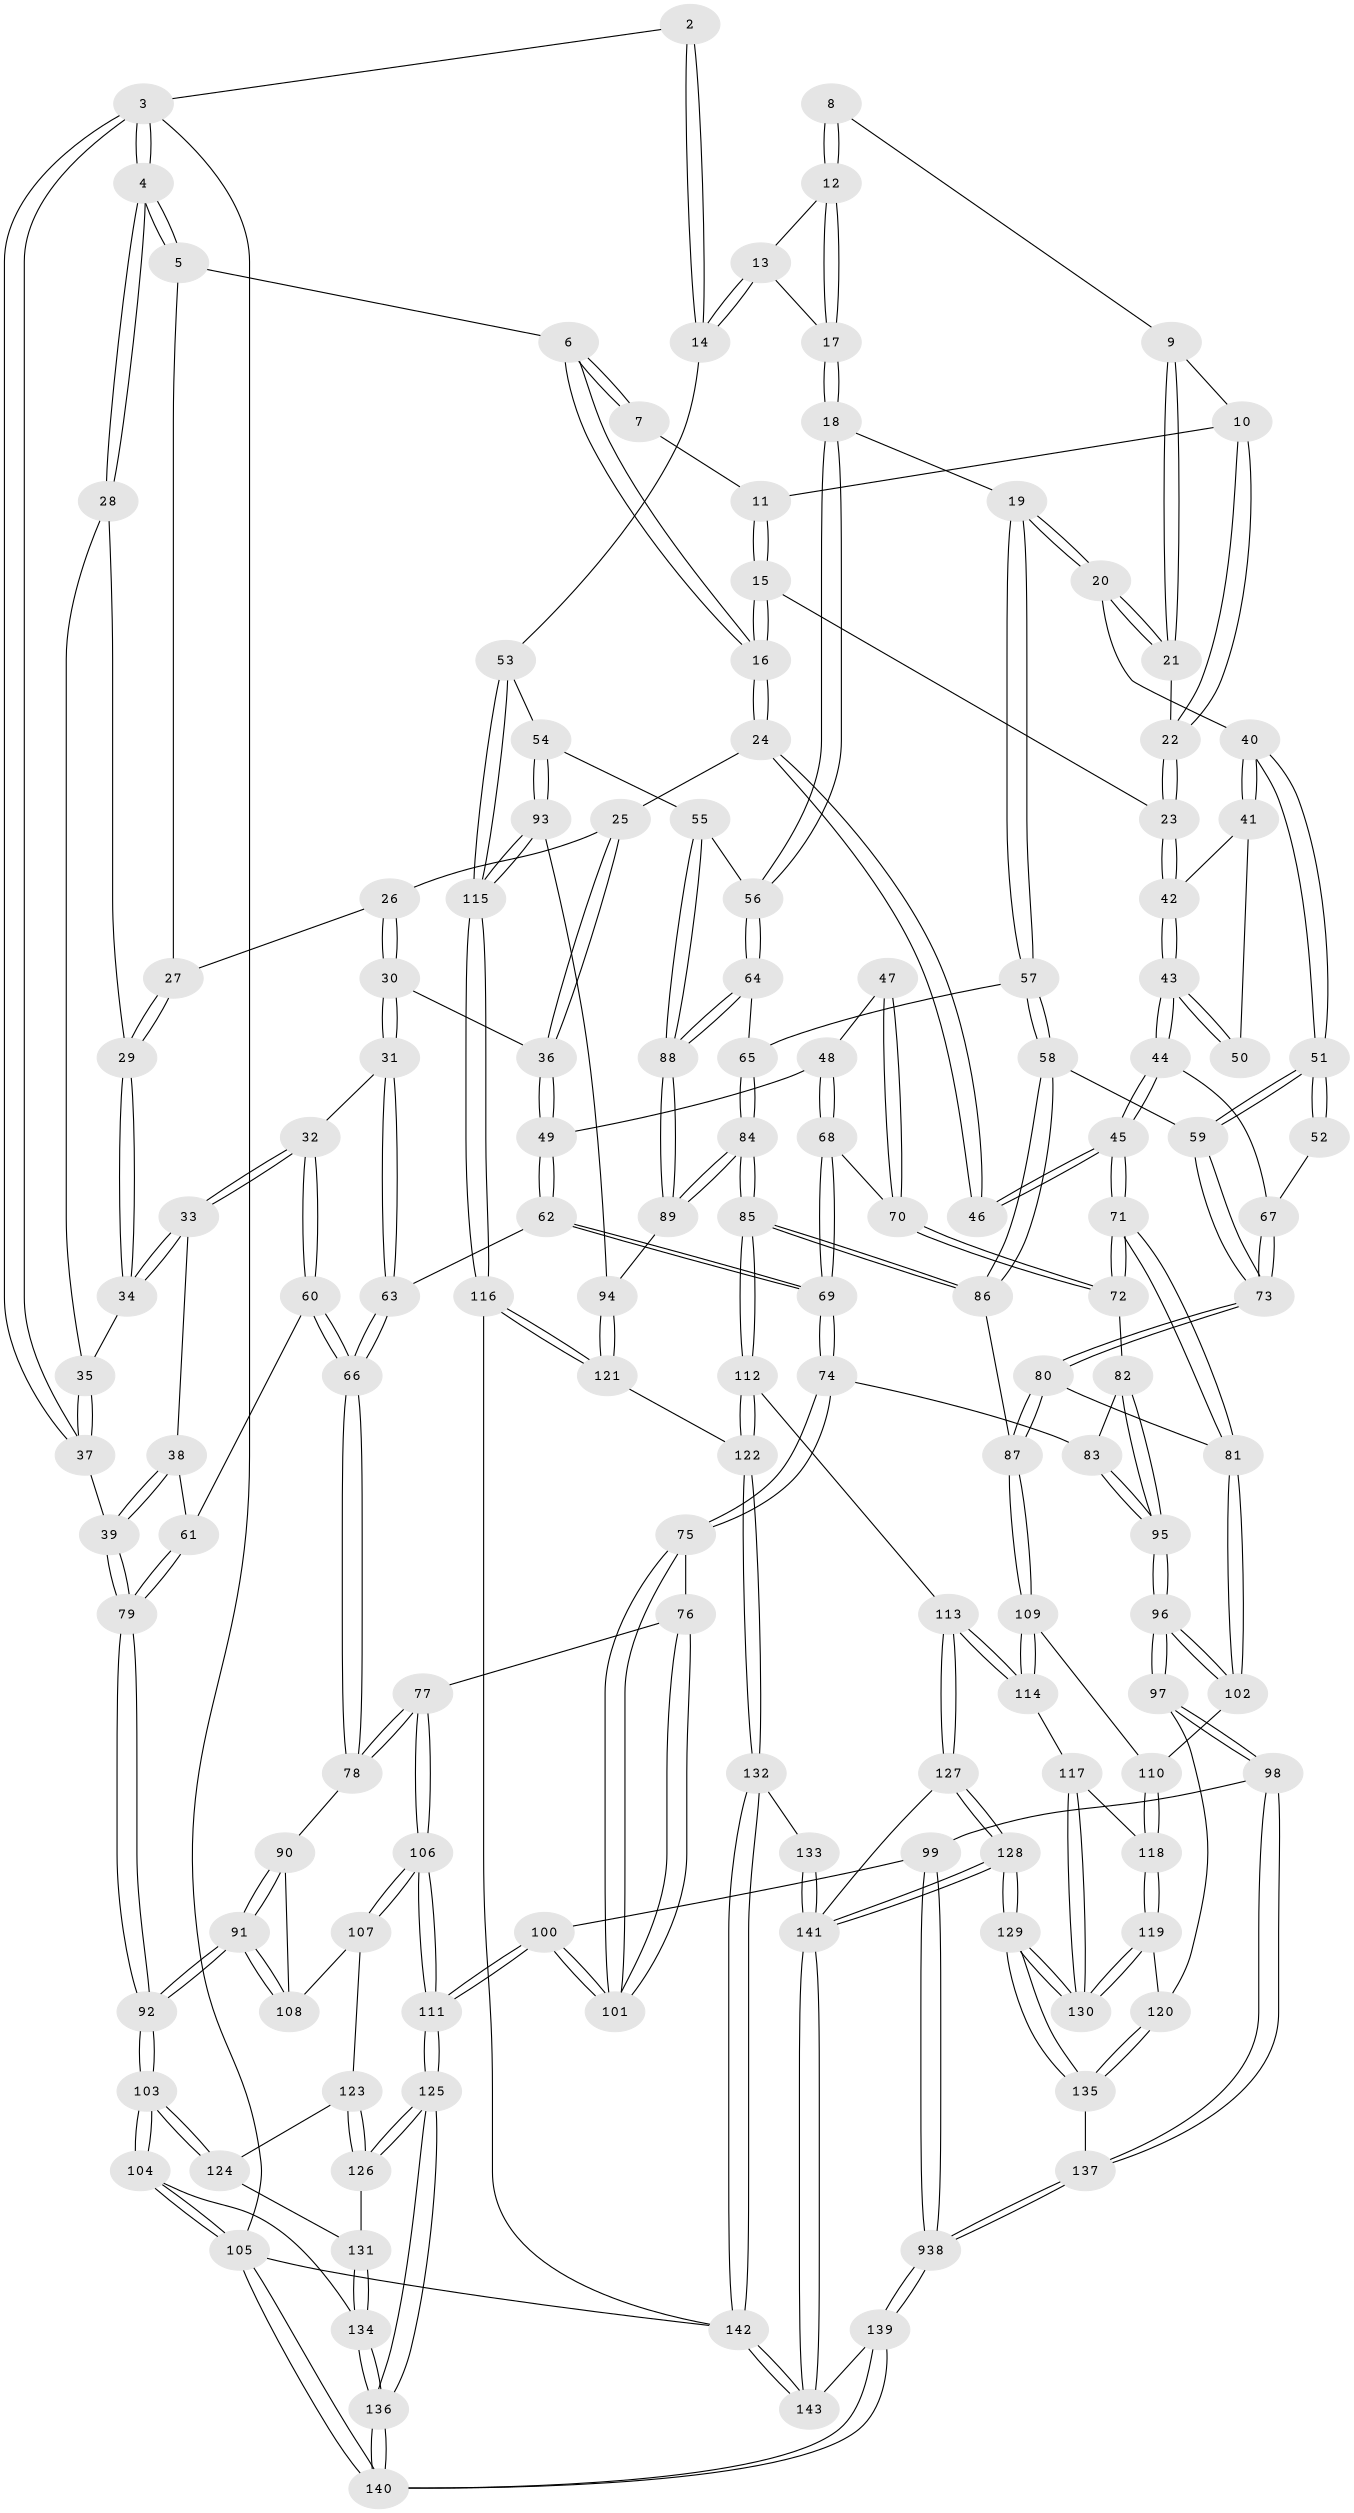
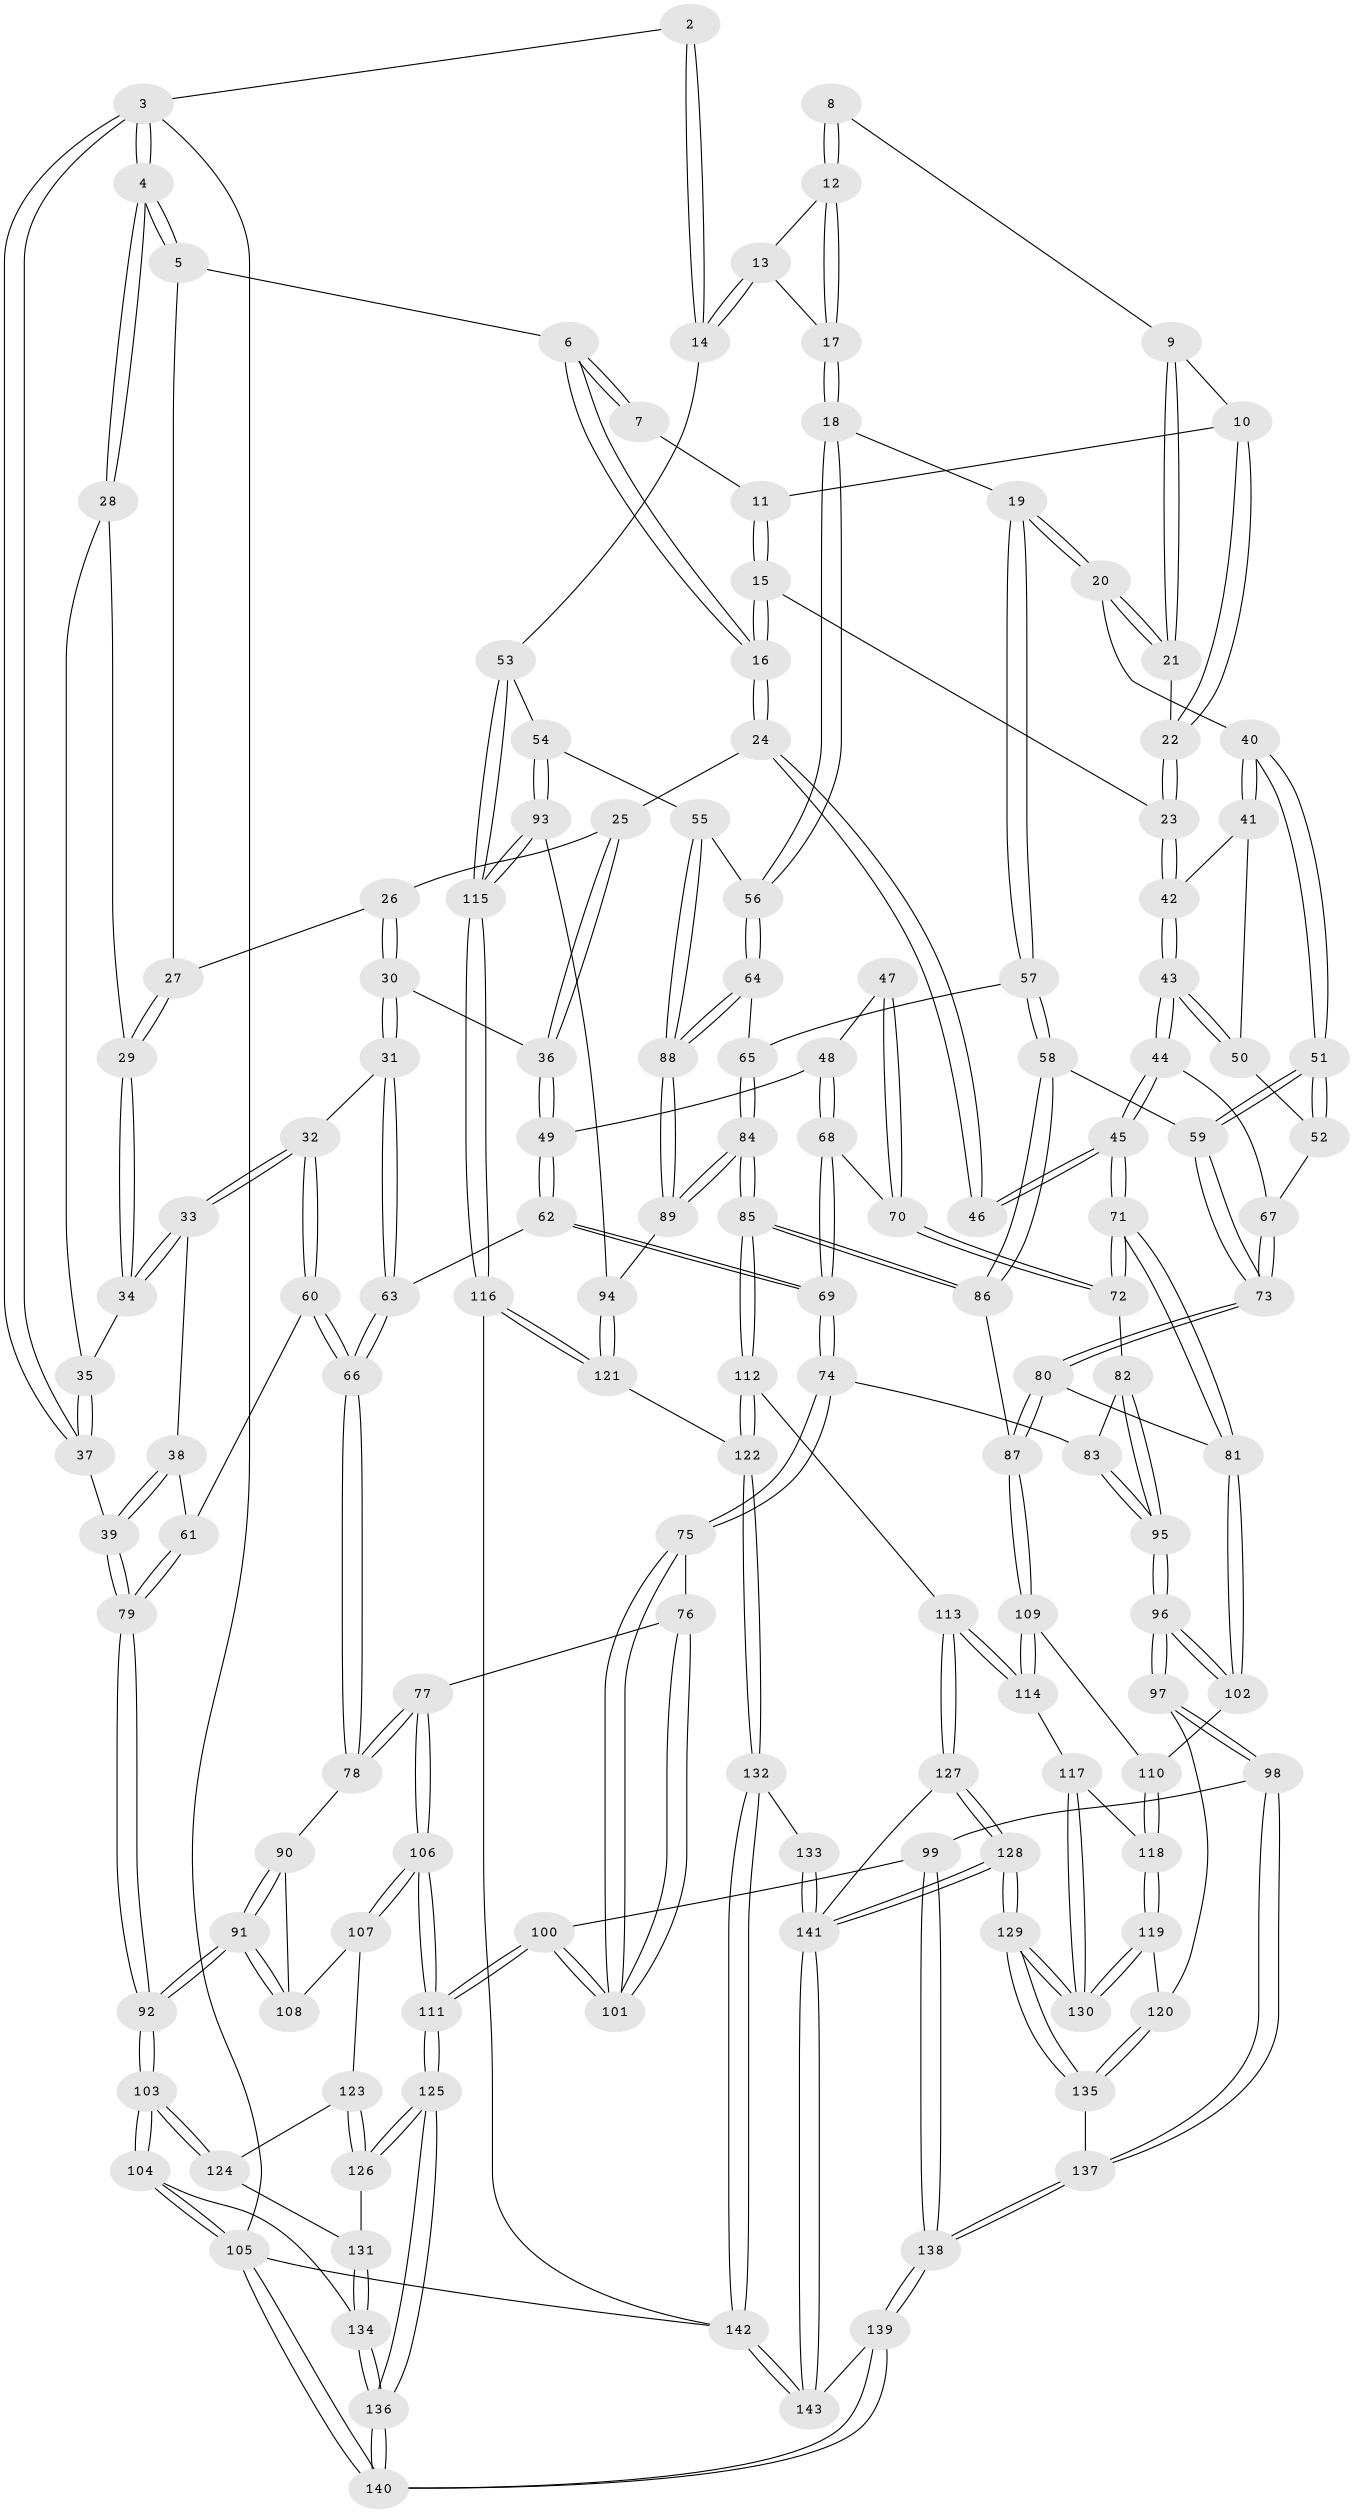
edge "50" -- "52": added
node "938": label "938" -> "138"
